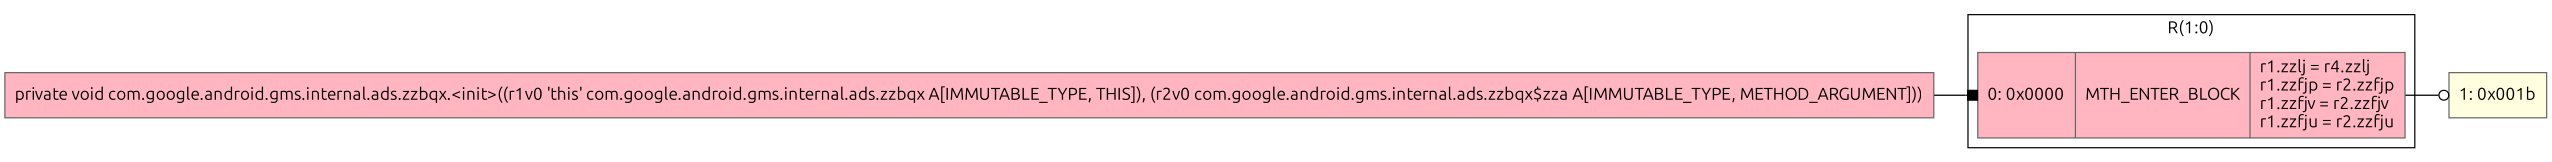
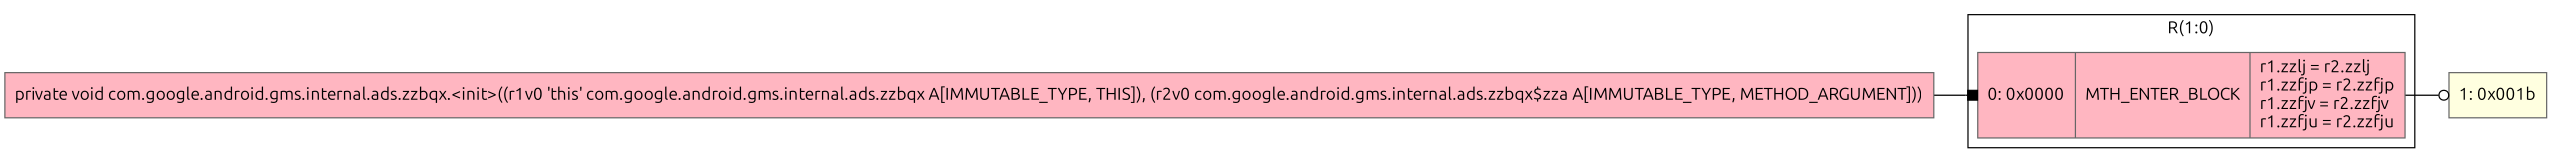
node "0: 0x0000": text "r1.zzlj = r4.zzlj" -> "r1.zzlj = r2.zzlj"
